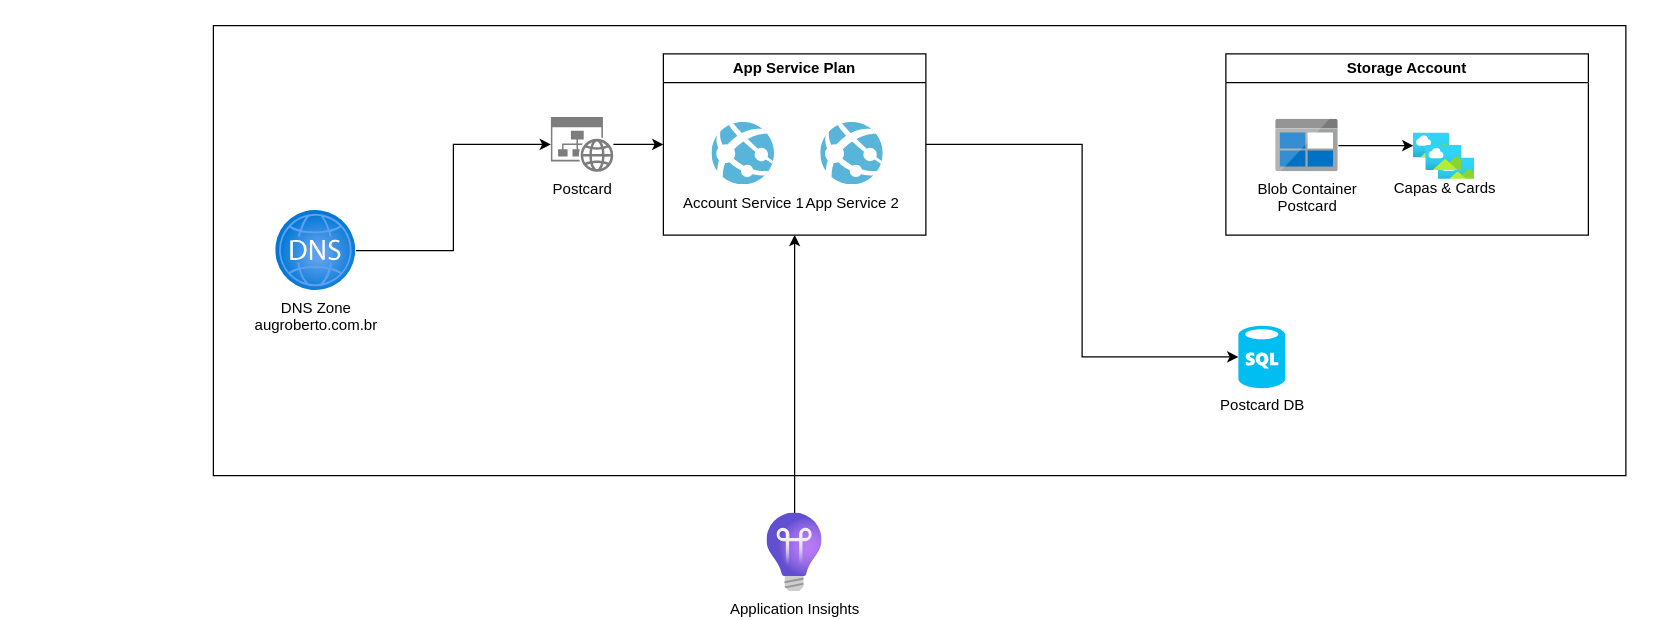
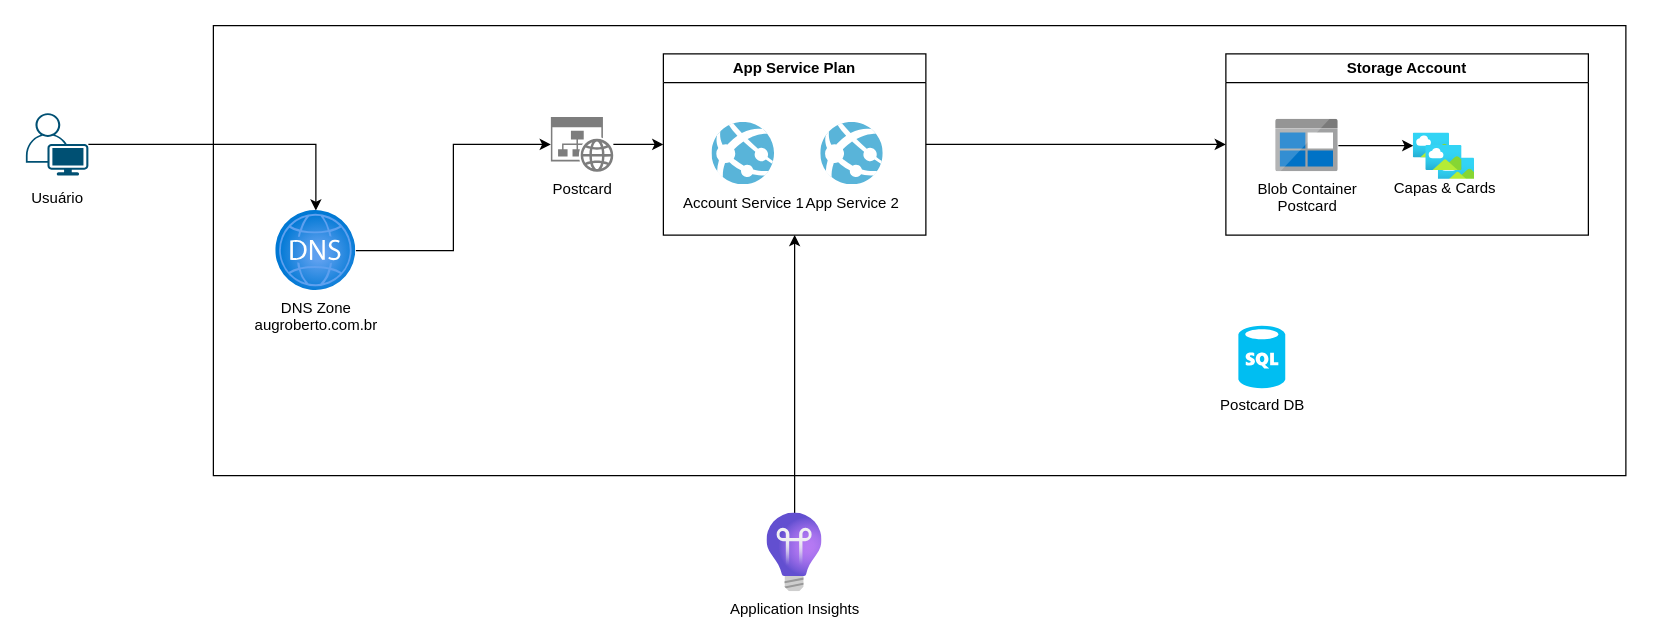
node "Usuário": added
edge "Usuário" -> "DNS Zone augroberto.com.br": added
edge "App Service Plan" -> "Storage Account": added
edge "App Service Plan" -> "Postcard DB": removed
